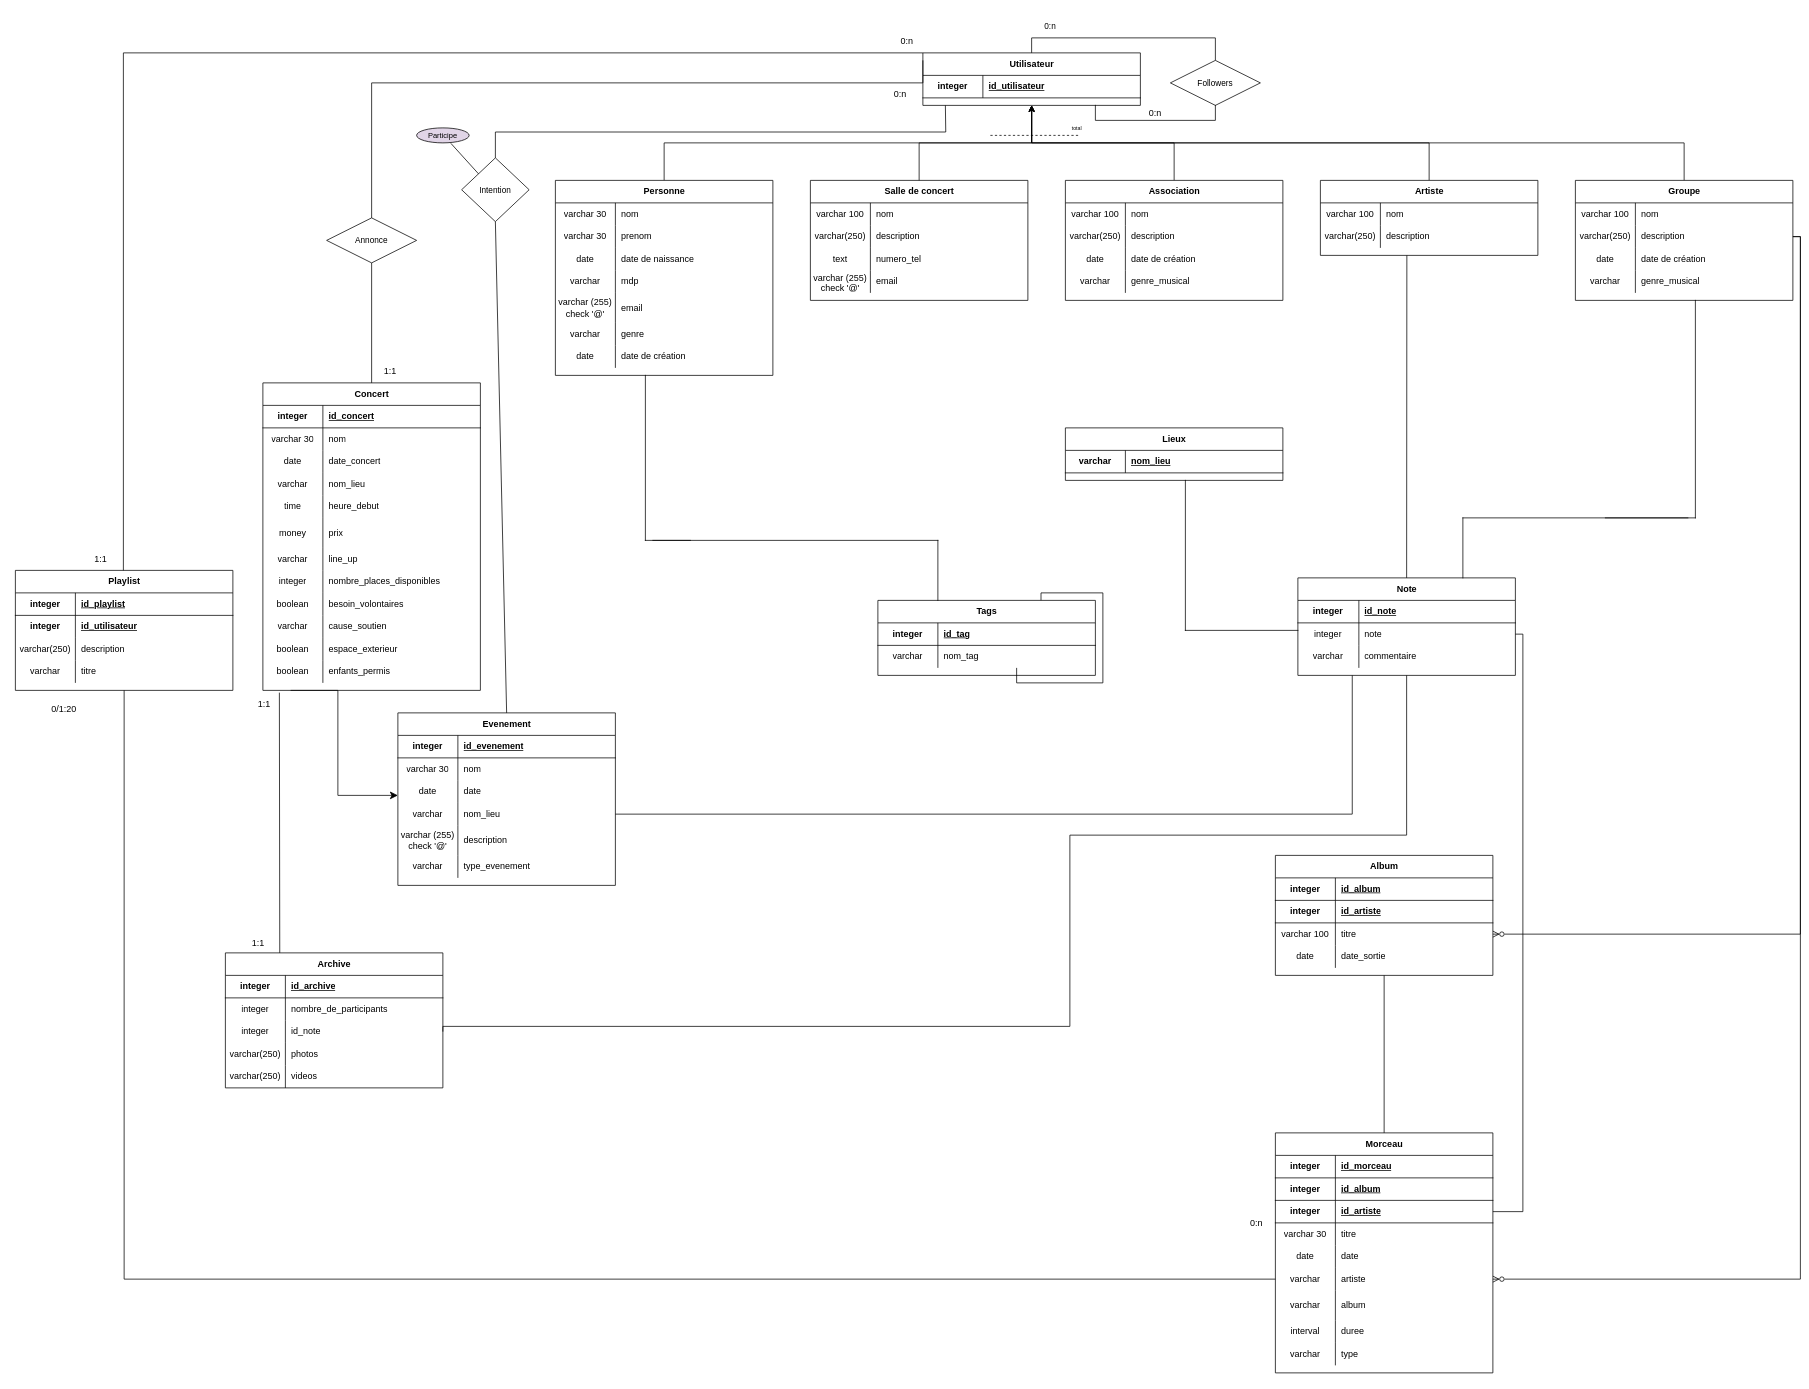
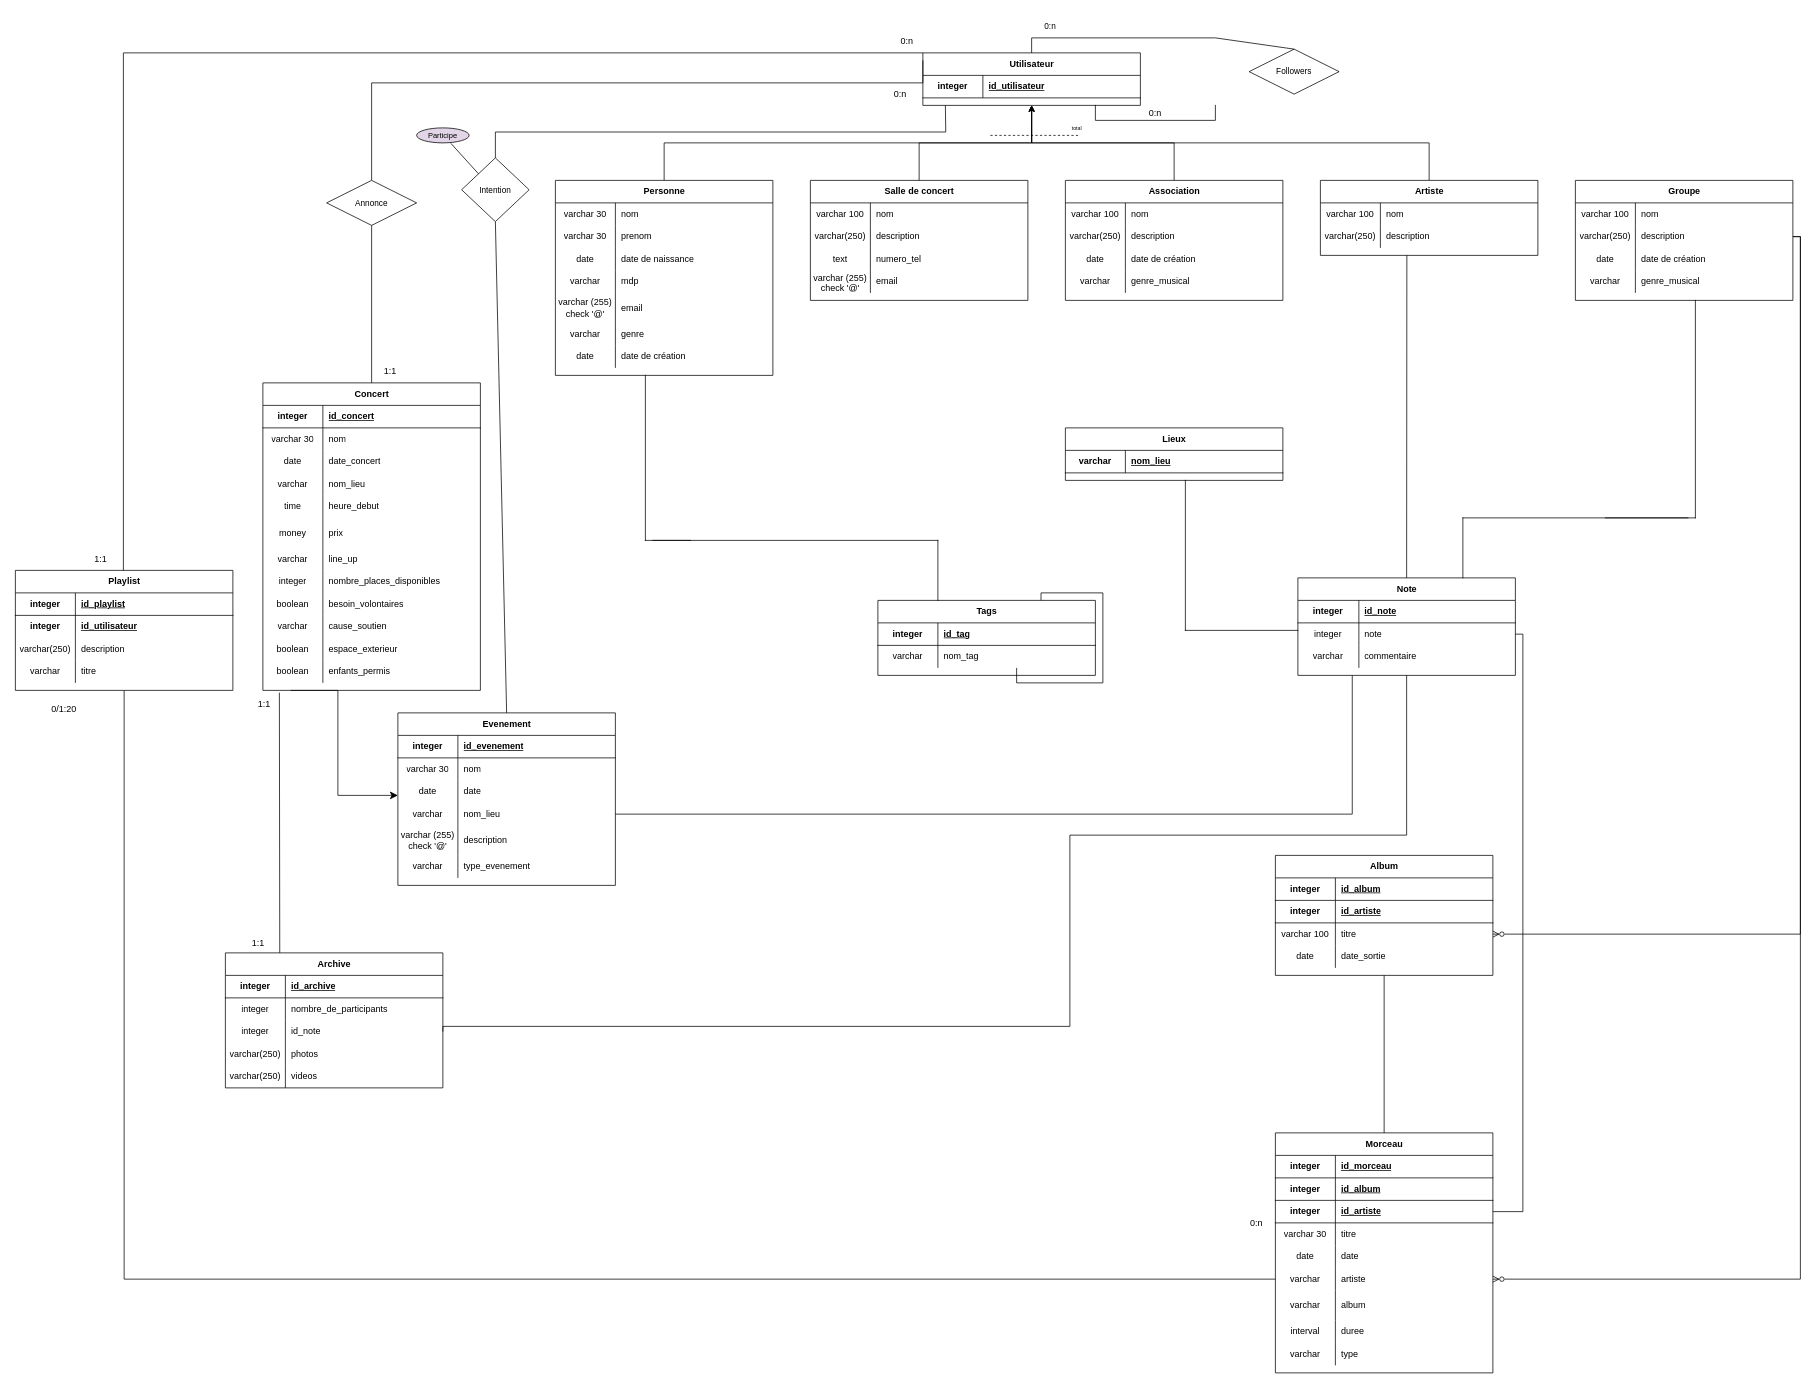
node "Followers": moved (1215, 83) -> (1294, 72)
edge "Groupe" -> "Utilisateur": removed
node "Annonce": moved (372, 240) -> (372, 203)
